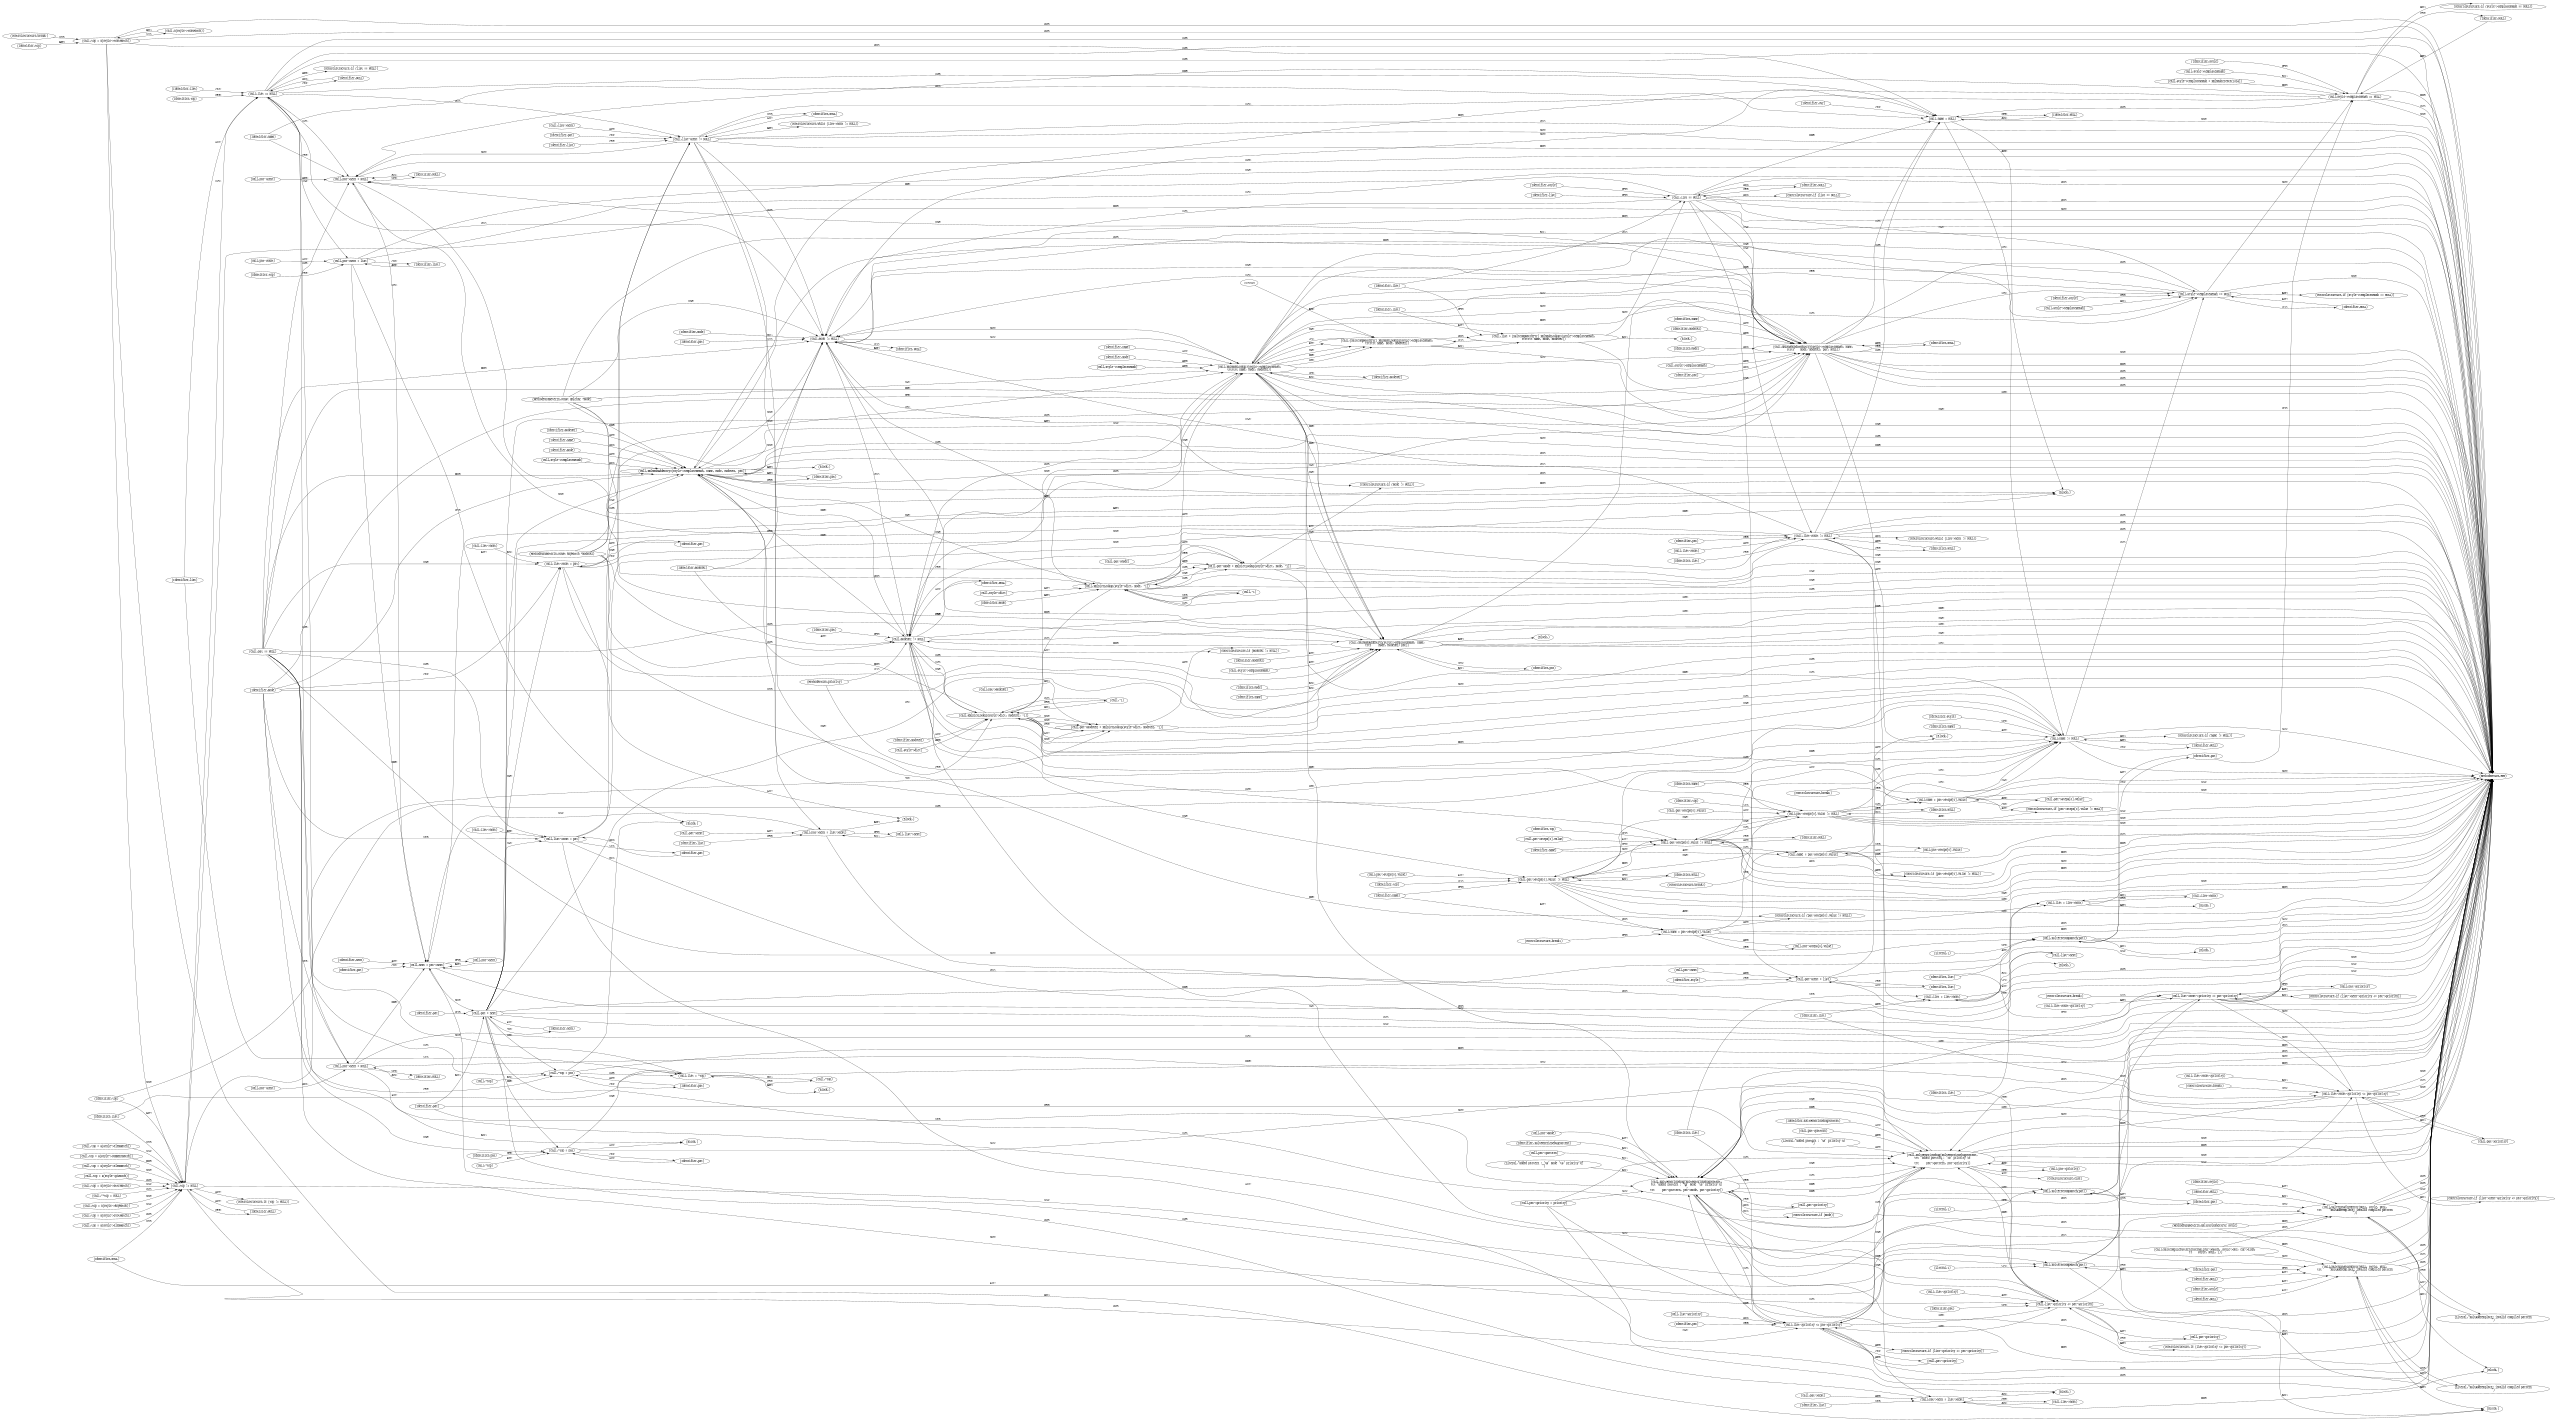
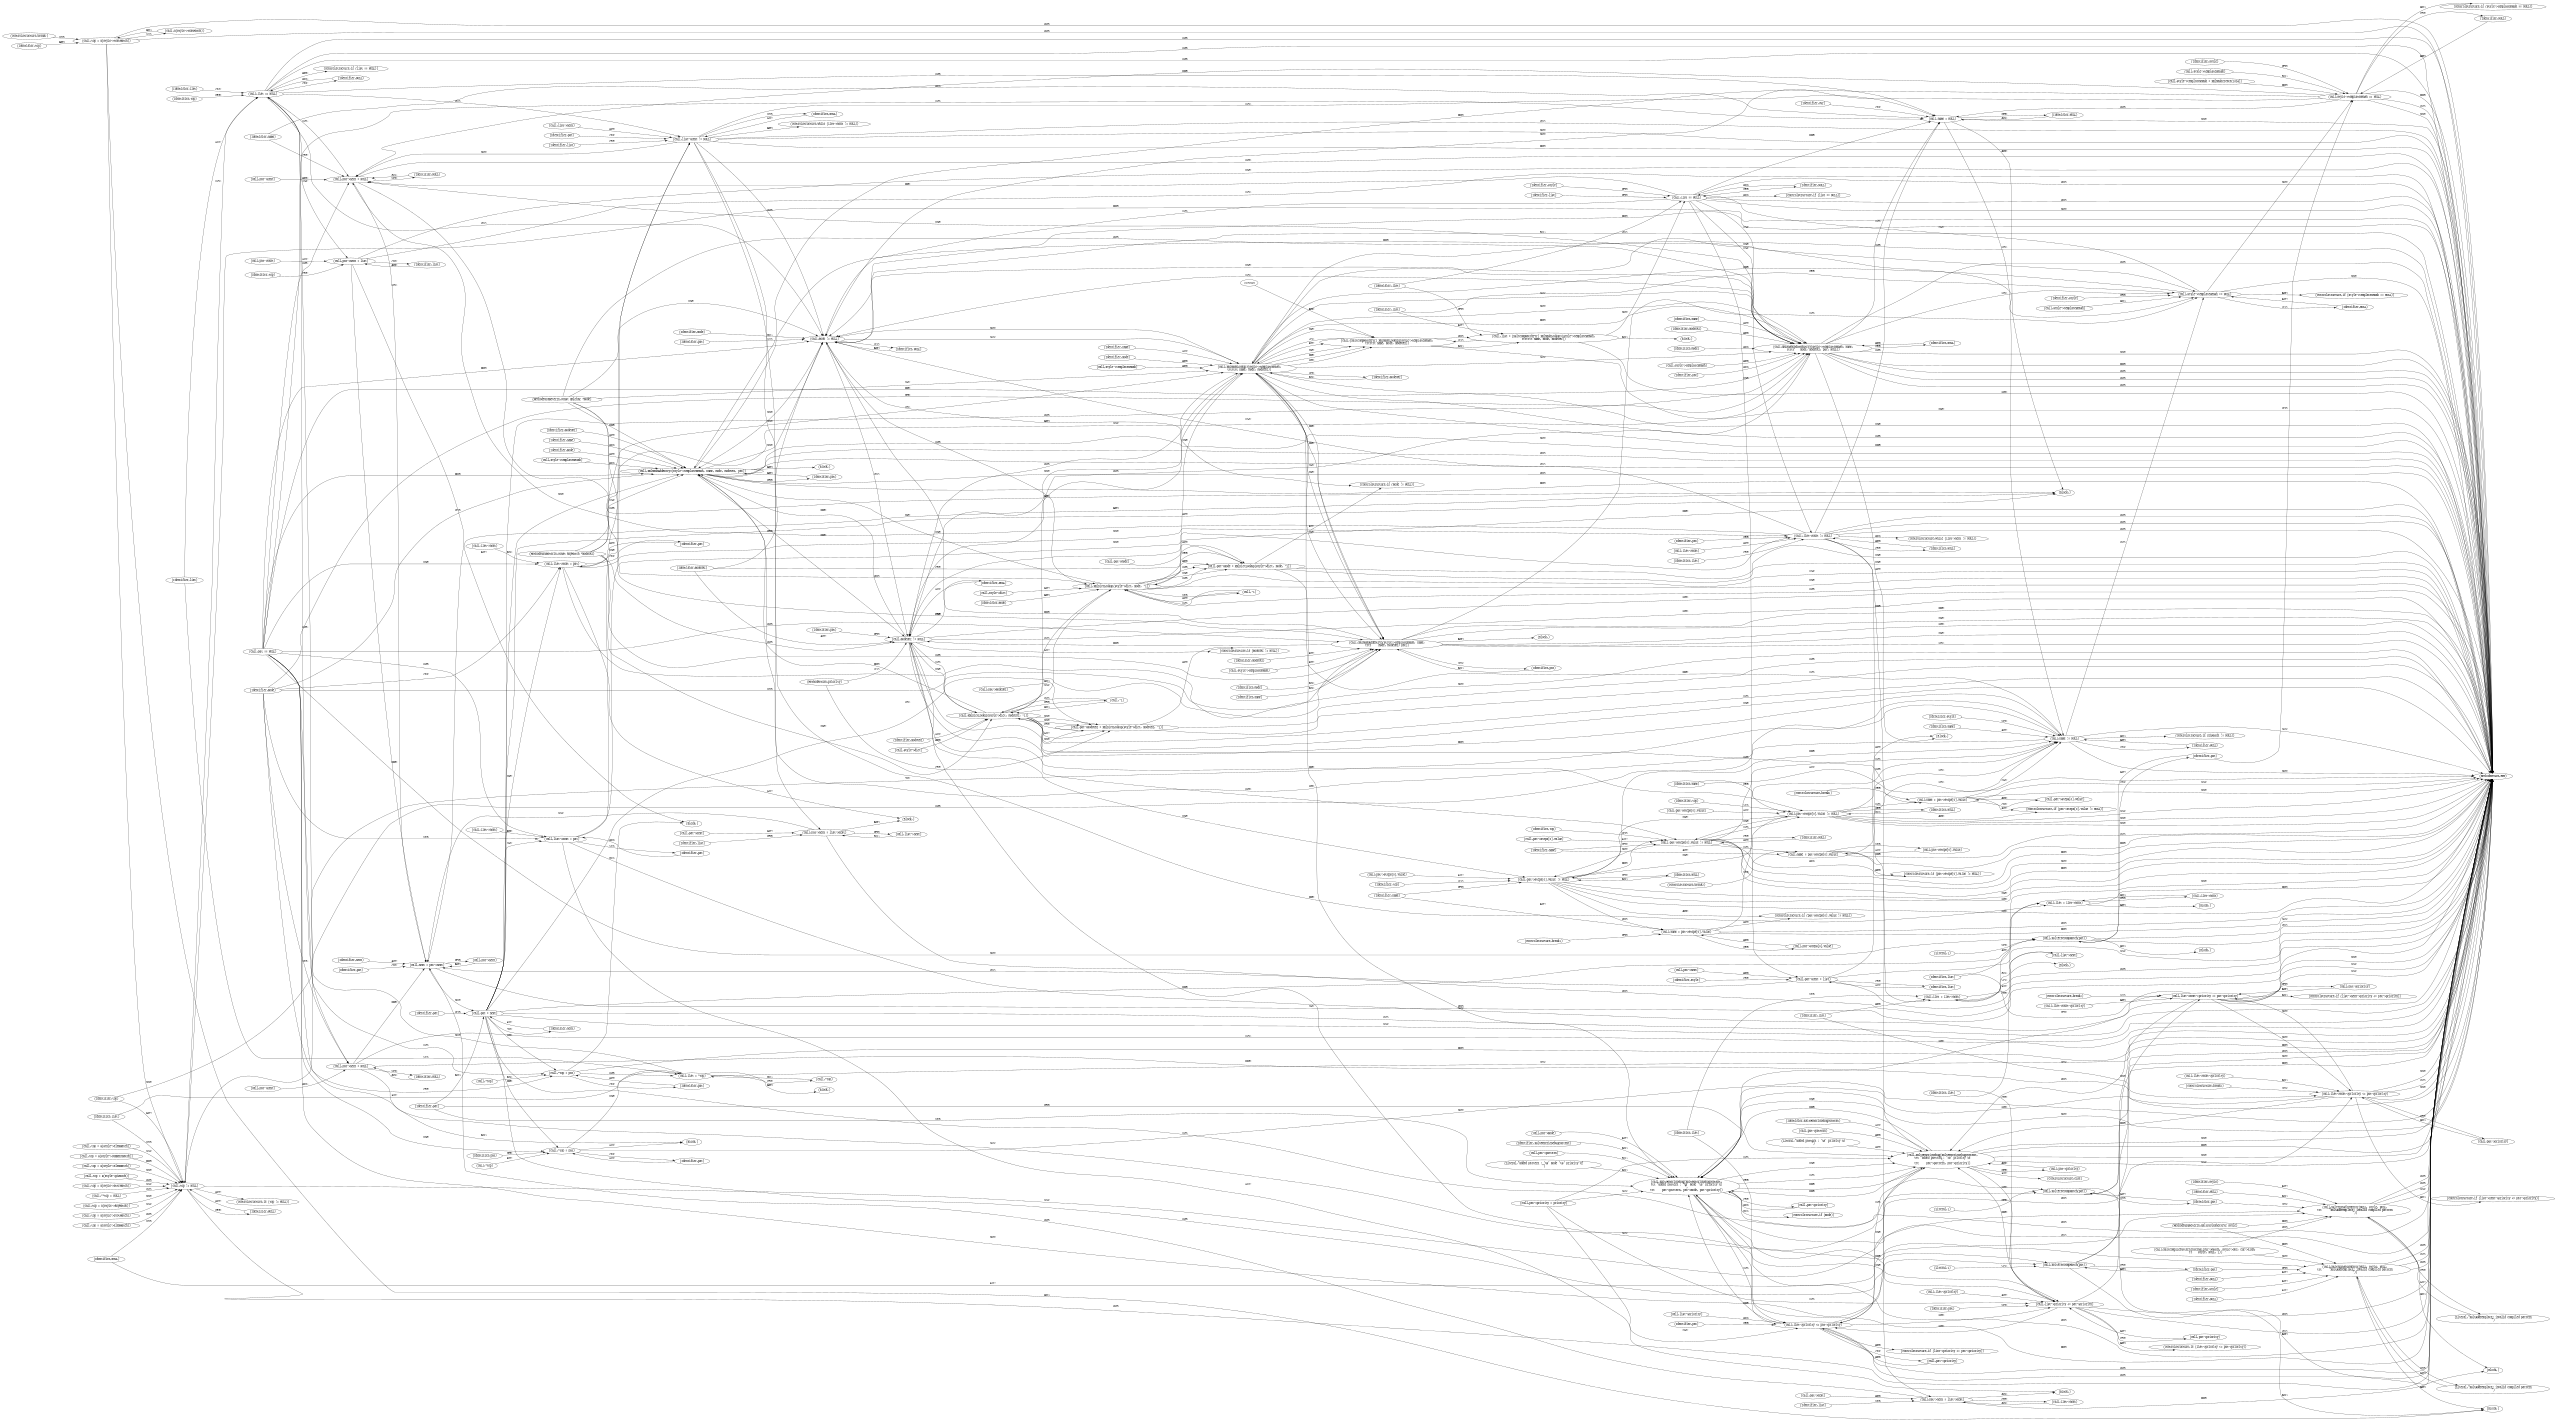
edge "(Call,top = &(style->textMatch))" -> "(Call,name = NULL)": now "(Call,pat == NULL)" -> "(Call,name = NULL)"
edge "(Call,xmlDictLookup(style->dict, modeURI, -1))" -> "(Call,xmlDictLookup(style->dict, mode, -1))": added, label "DDG:"
node "(ControlStructure,if (name != NULL))": label "(ControlStructure,if (name != NULL))" -> "(ControlStructure,if (piMatch != NULL))"
